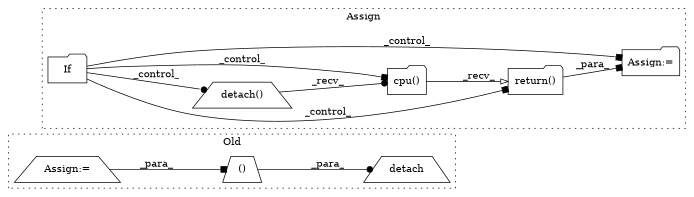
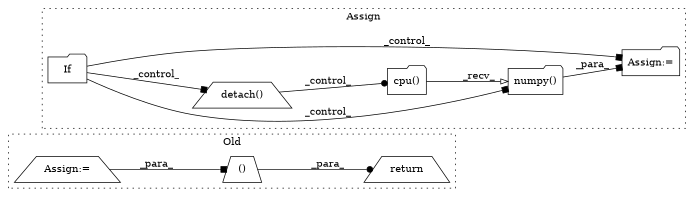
edge "If" -> "cpu()": removed, label "_control_"
edge "If" -> "detach()": arrowhead dot -> box
edge "detach()" -> "cpu()": label "_recv_" -> "_control_"
node "return()": label "return()" -> "numpy()"
node "detach": label "detach" -> "return"
